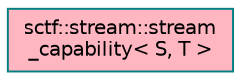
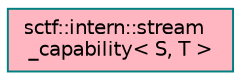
node "sctf::stream::stream _capability< S, T >": label "sctf::stream::stream _capability< S, T >" -> "sctf::intern::stream _capability< S, T >"
